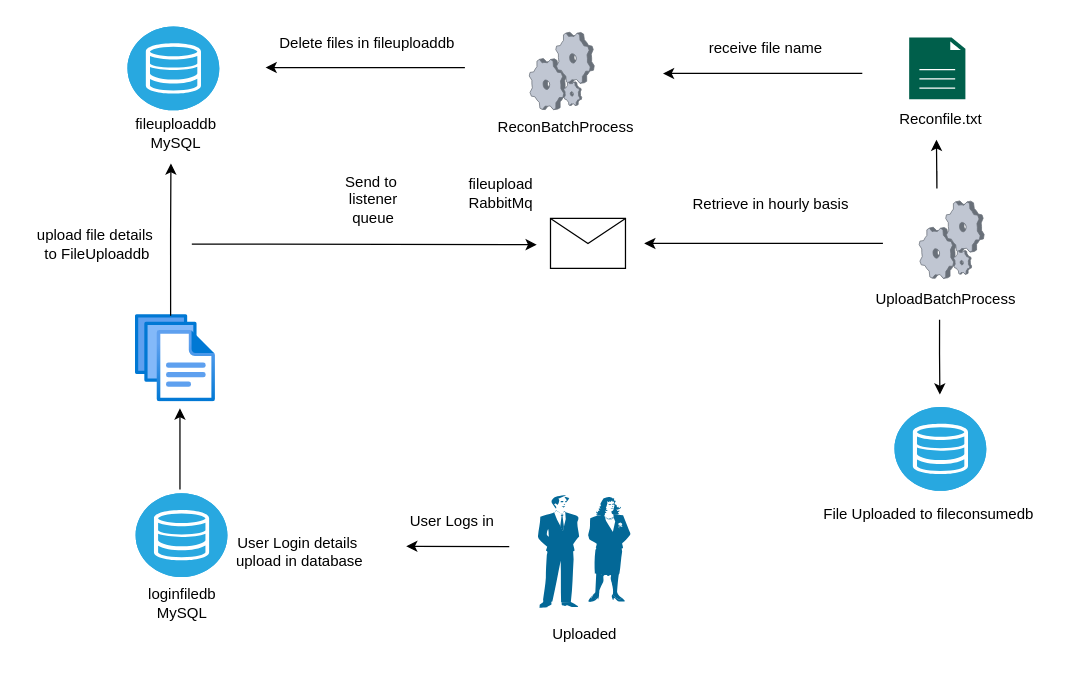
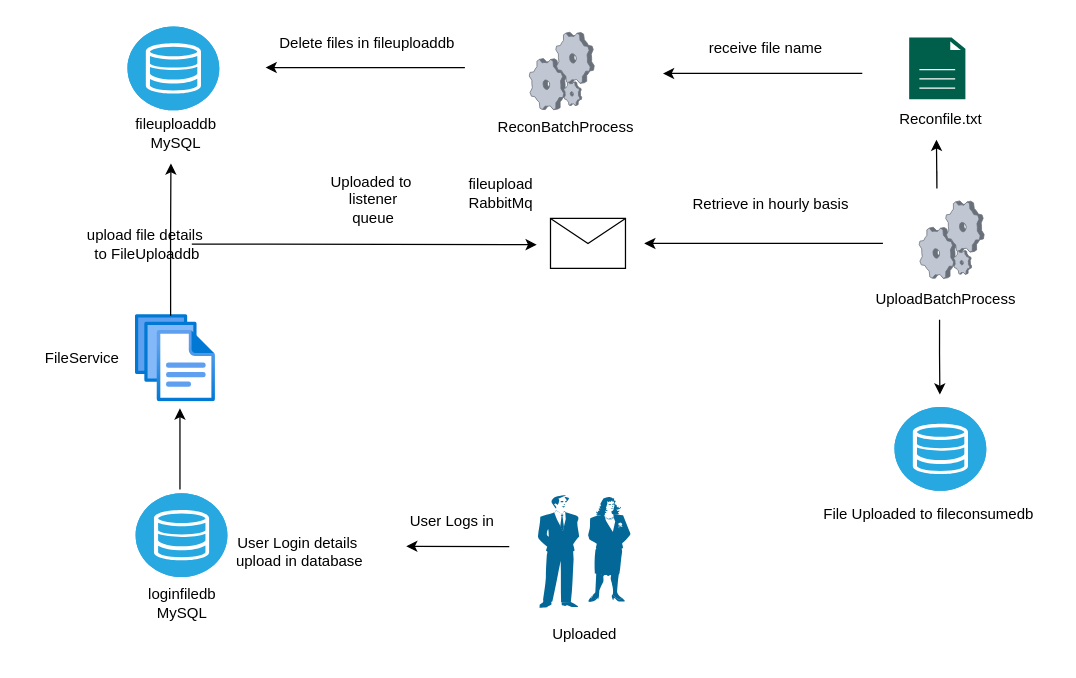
node "Send to listener queue": label "Send to listener queue" -> "Uploaded to listener queue"
node "upload file details to FileUploaddb": moved (97, 244) -> (147, 244)
node "FileService": added
